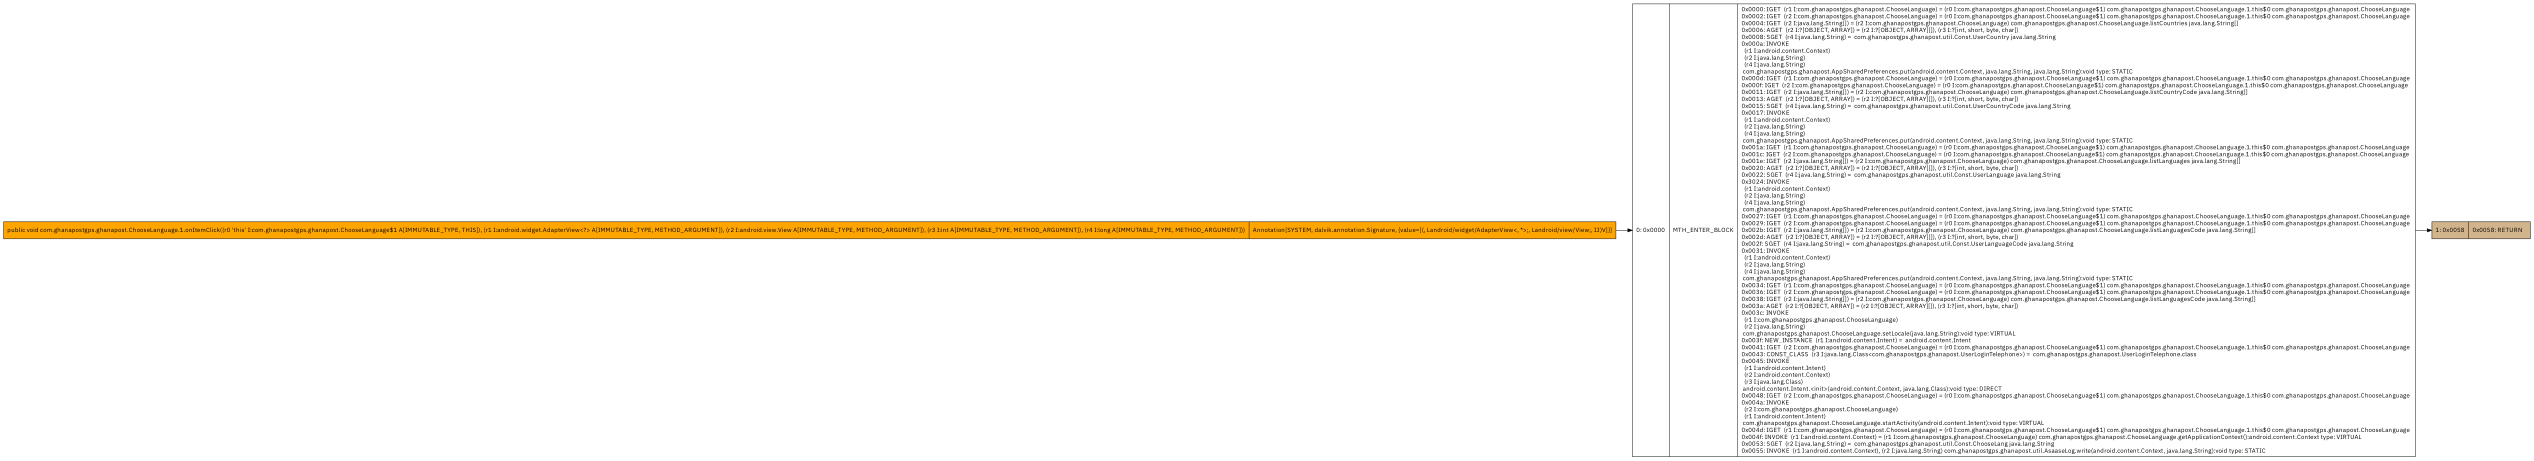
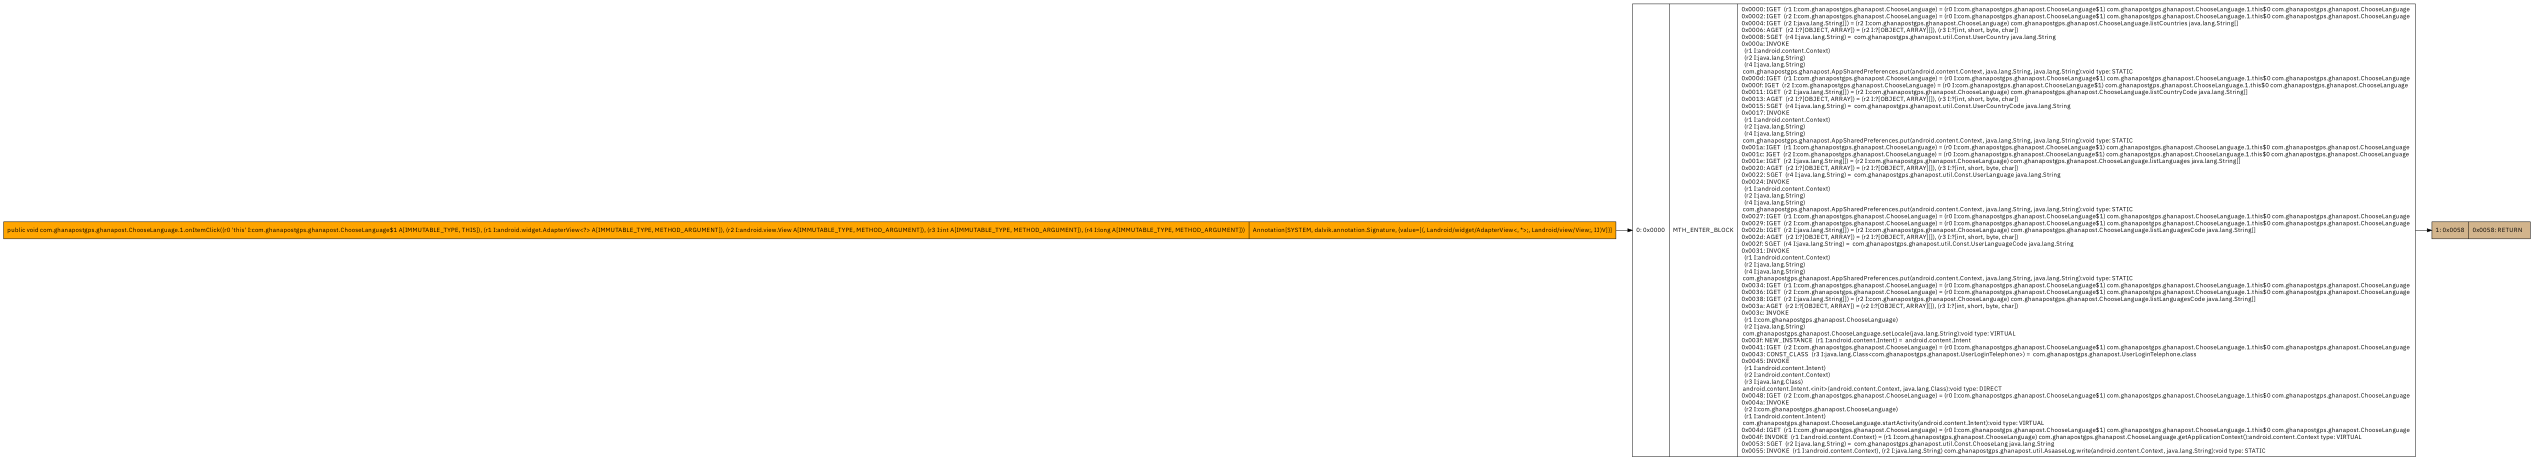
node "0: 0x0000": text "0x3024: INVOKE" -> "0x0024: INVOKE"
